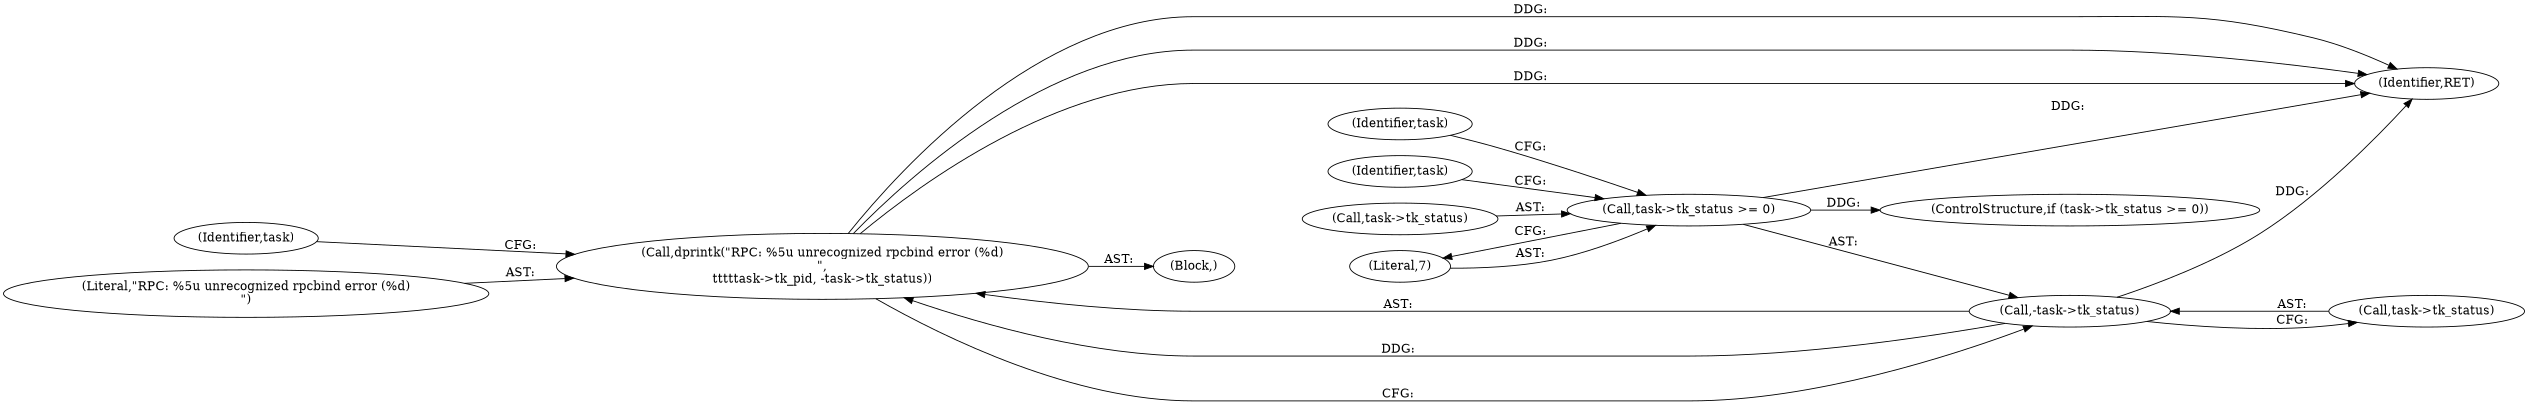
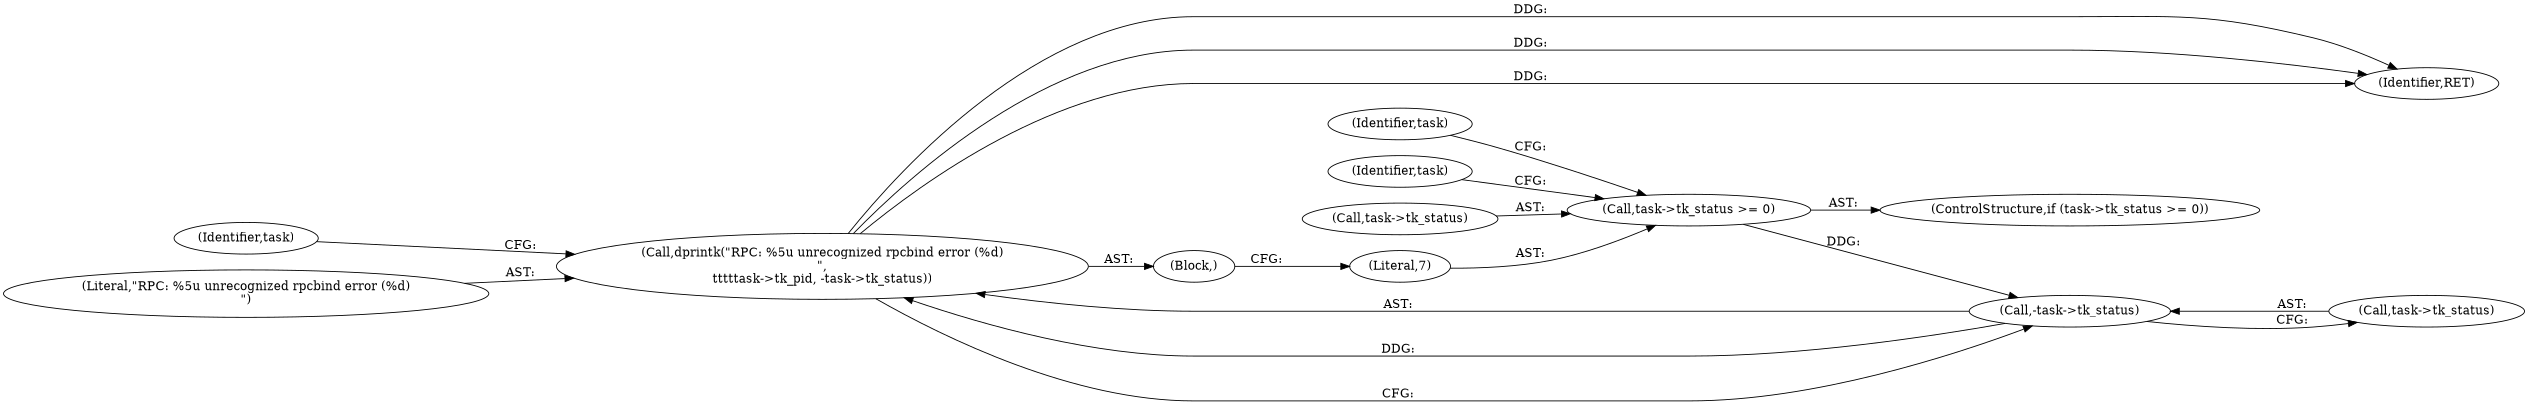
edge "(Call,task->tk_status >= 0)" -> "(Identifier,RET)": removed, label "DDG:"
edge "(Call,task->tk_status >= 0)" -> "(ControlStructure,if (task->tk_status >= 0))": label "DDG: " -> "AST: "
edge "(Call,-task->tk_status)" -> "(Identifier,RET)": removed, label "DDG:"
edge "(Call,task->tk_status >= 0)" -> "(Literal,7)": now "(Block,)" -> "(Literal,7)"
edge "(Call,task->tk_status >= 0)" -> "(Call,-task->tk_status)": label "AST: " -> "DDG: "
